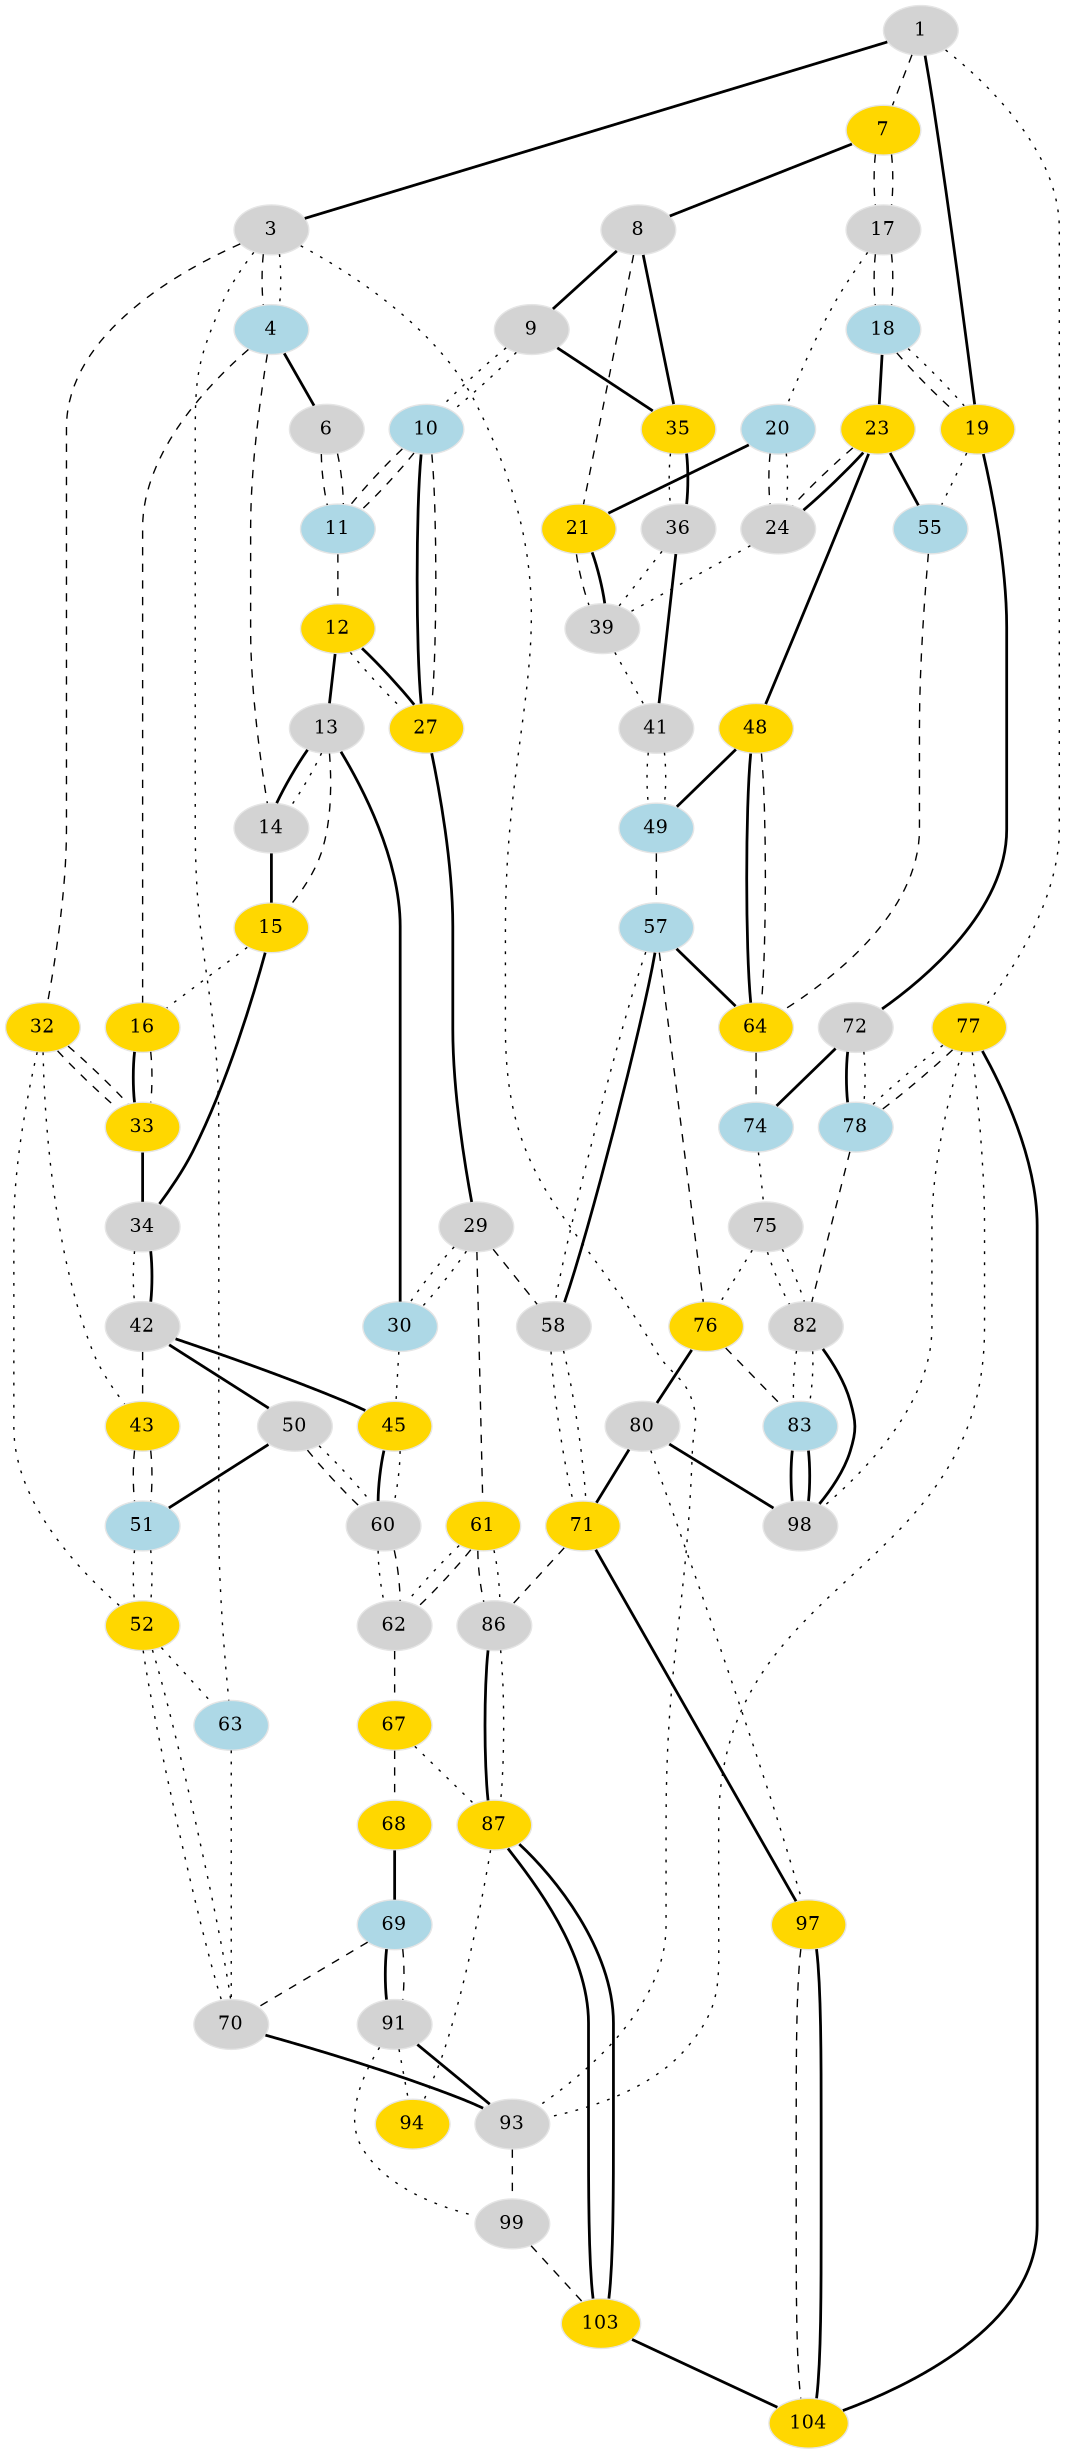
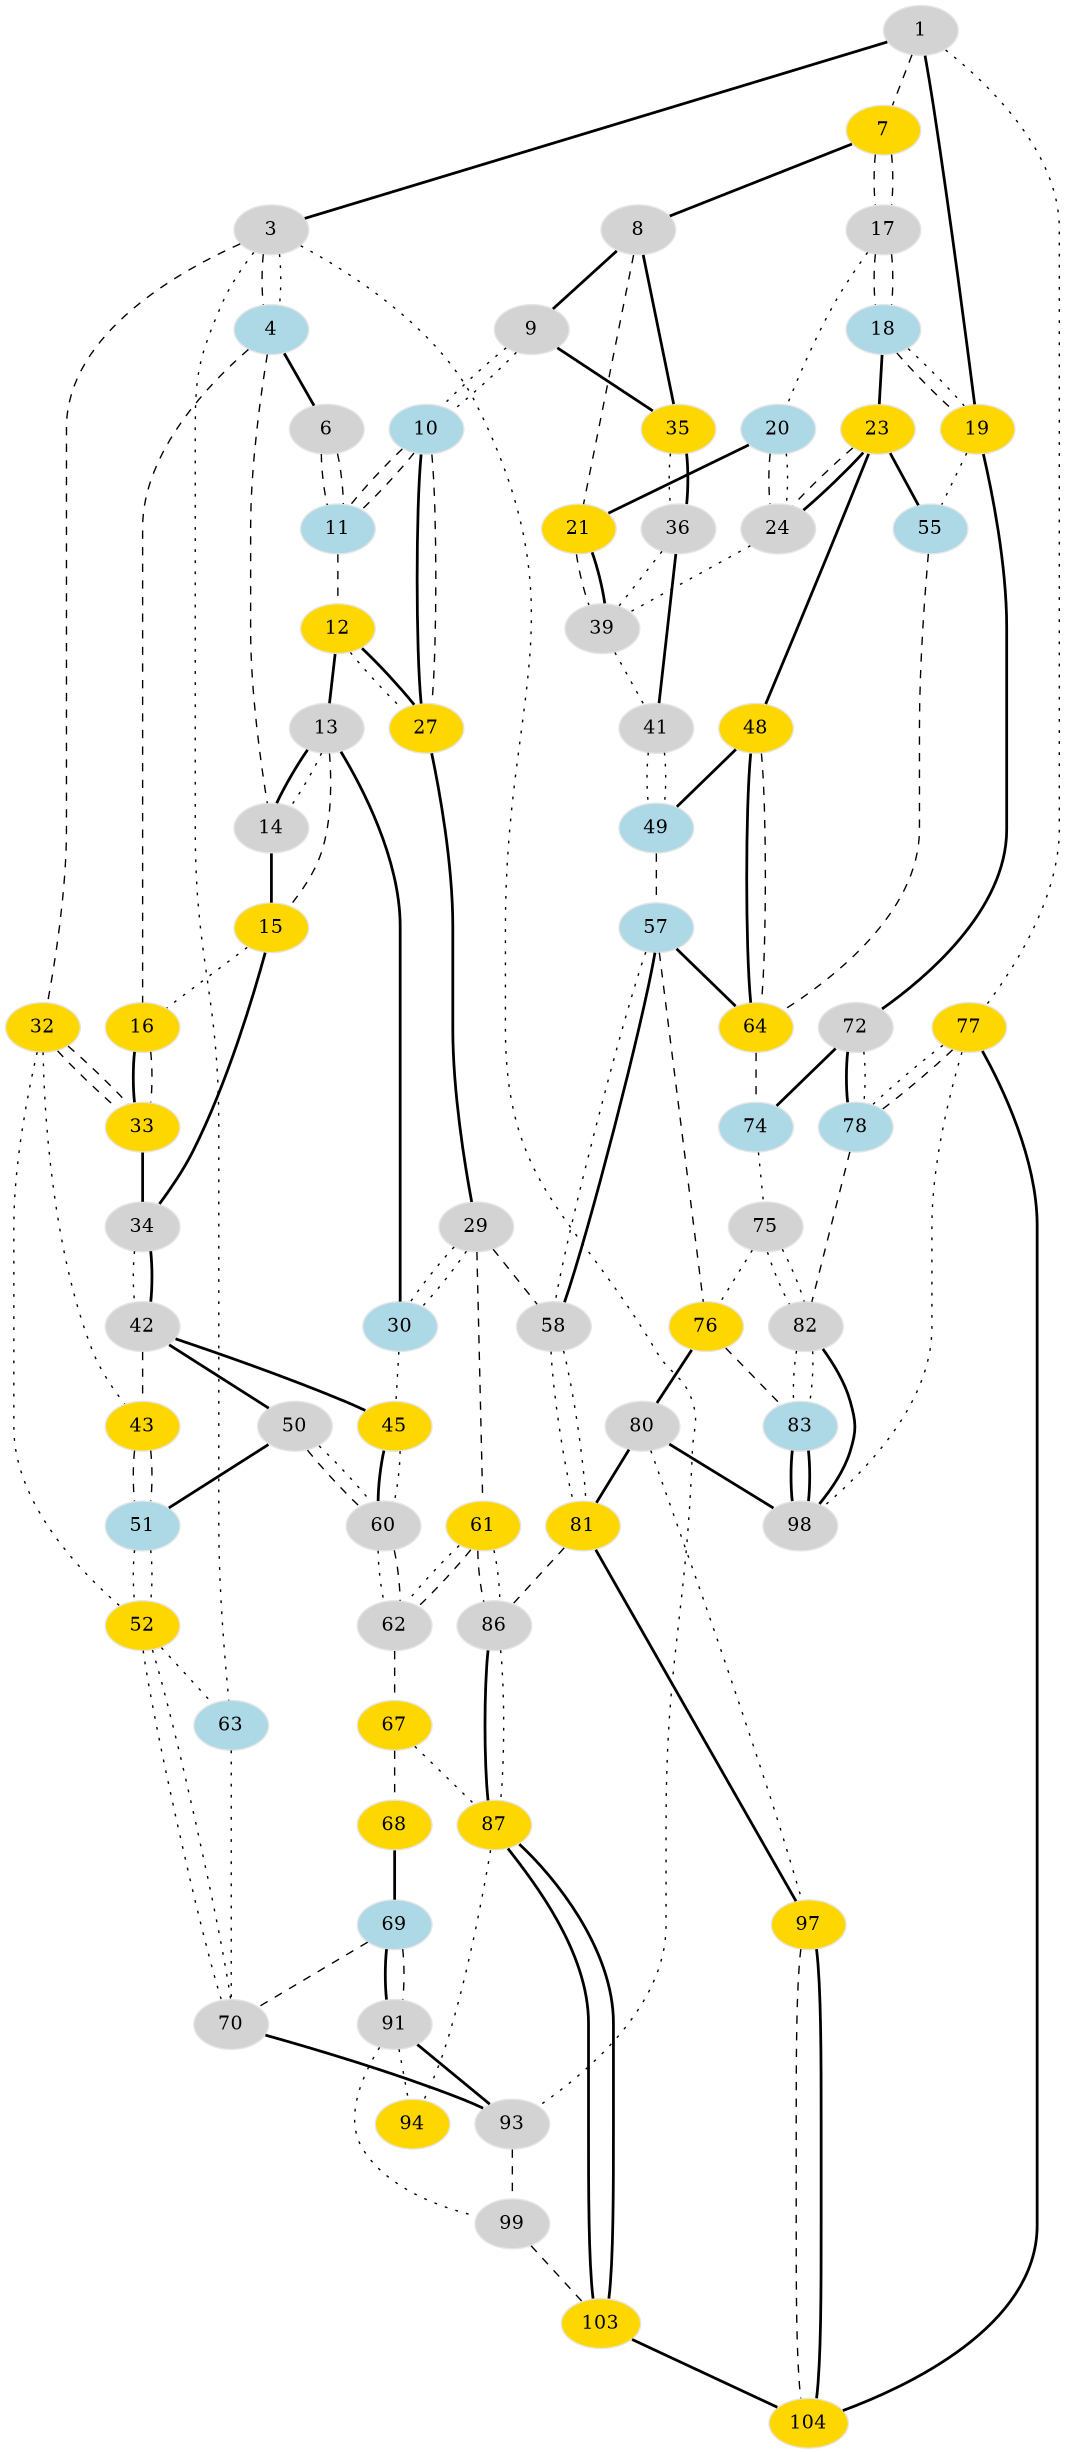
node "71": label "71" -> "81"
edge "77" -- "93": removed
